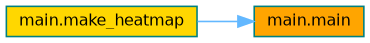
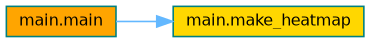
edge "main.make_heatmap" -> "main.main": reversed
